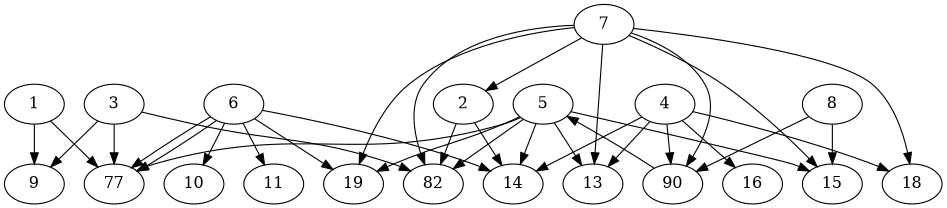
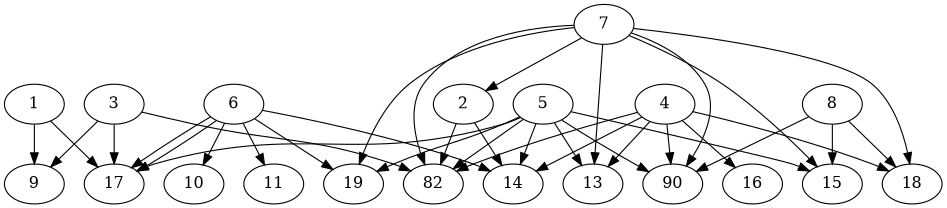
edge "4" -> "82": added
edge "8" -> "18": added
edge "90" -> "5": reversed
node "77": label "77" -> "17"
